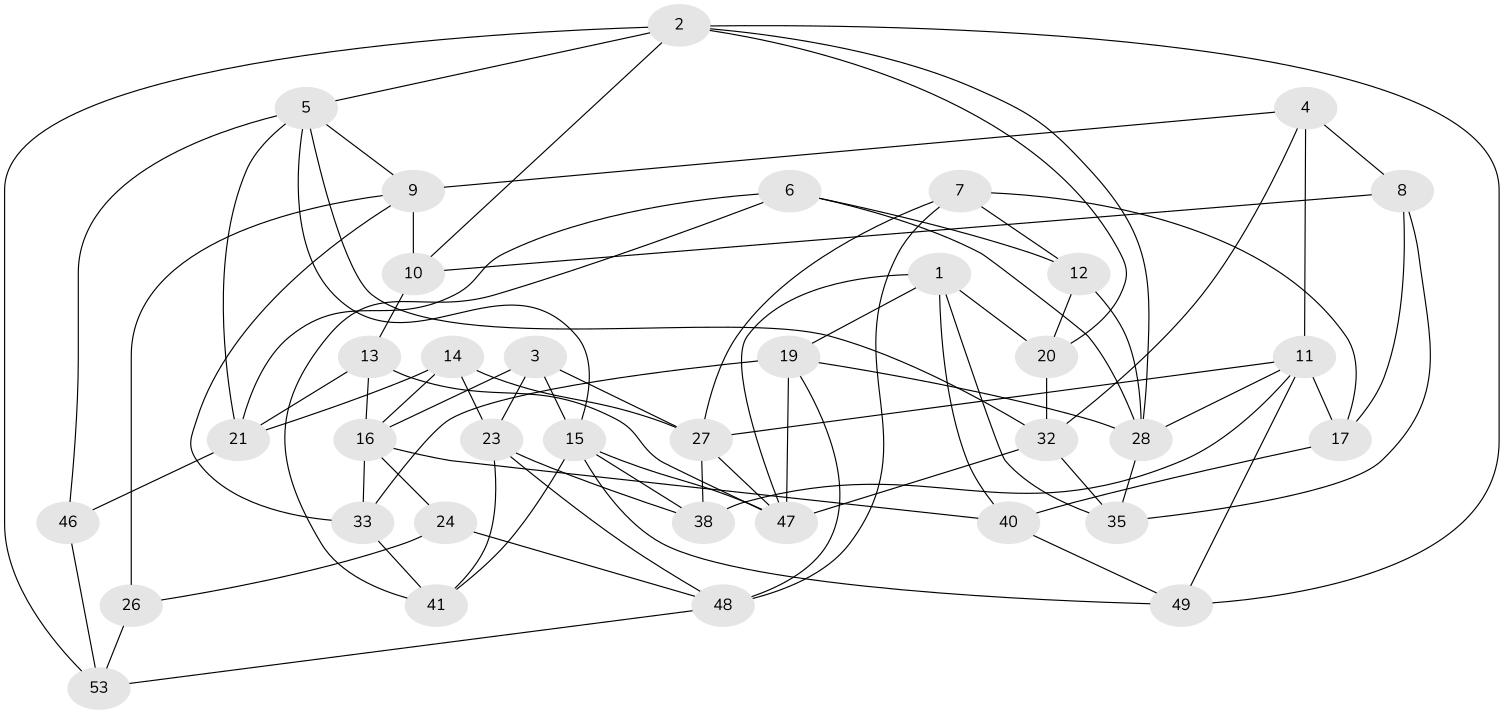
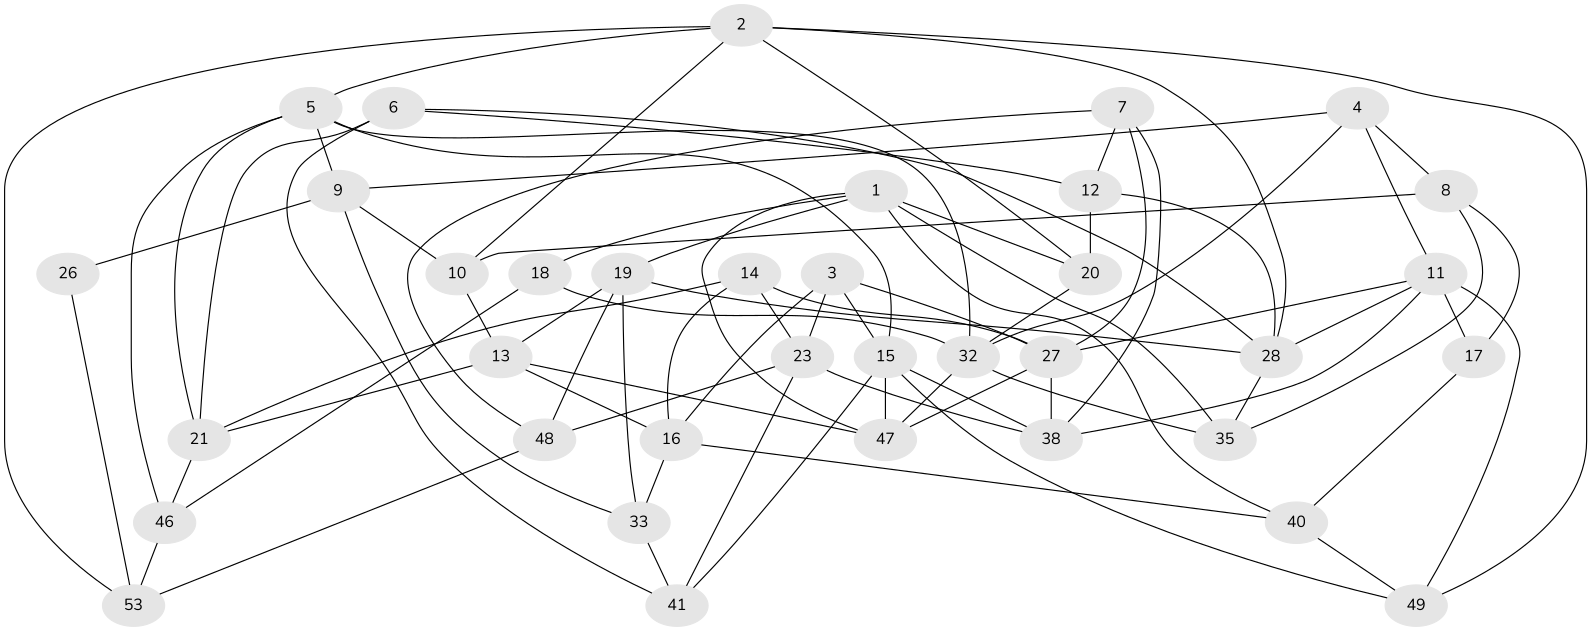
edge "7" -- "17": now "7" -- "38"
node "18": added
edge "19" -- "47": now "19" -- "13"
node "24": removed
